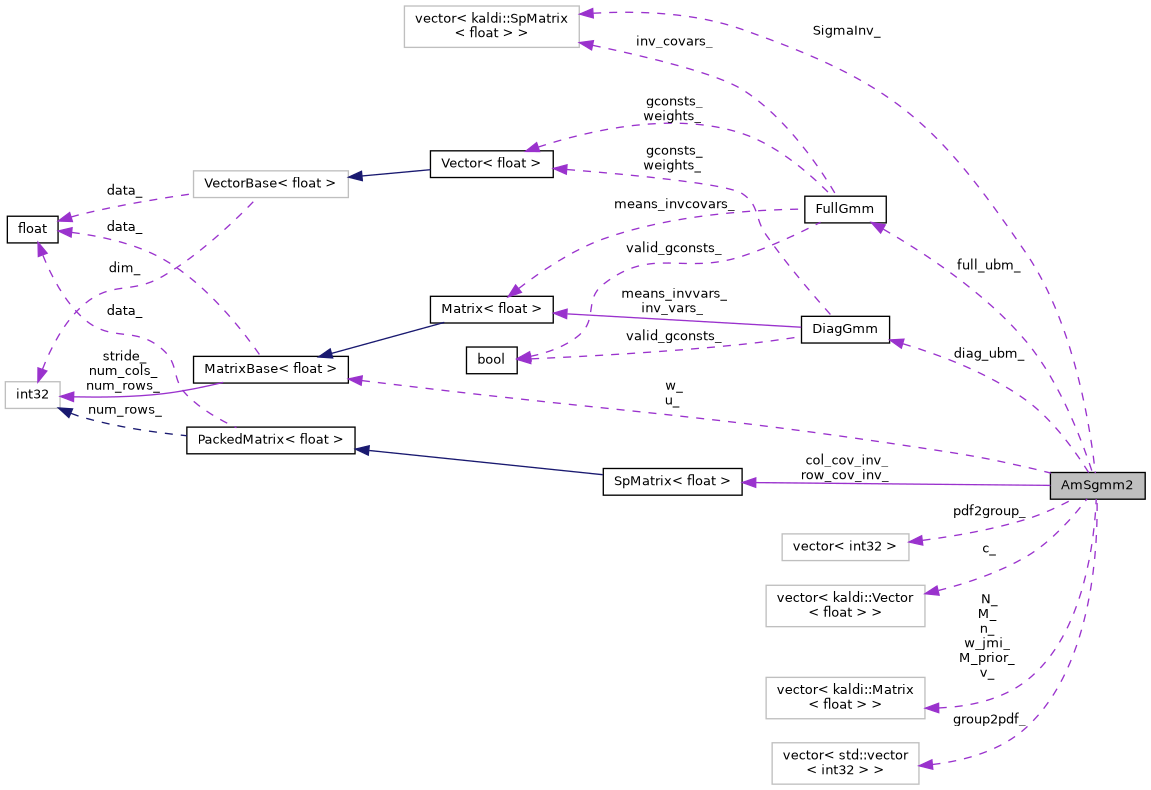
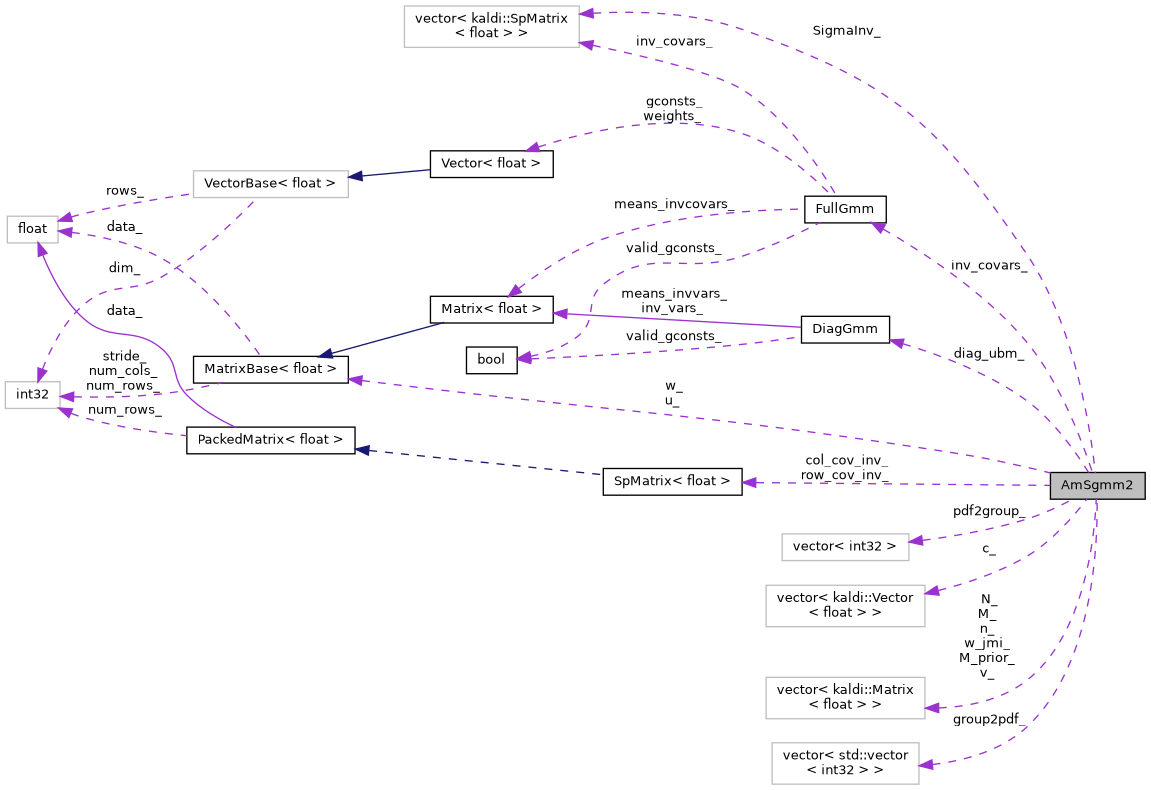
edge "DiagGmm" -> "Vector< float >": removed, label "gconsts_ weights_"
edge "VectorBase< float >" -> "float": label " data_" -> " rows_"
node "float": color black -> grey75
edge "AmSgmm2" -> "FullGmm": label " full_ubm_" -> " inv_covars_"
edge "PackedMatrix< float >" -> "float": style dashed -> solid
edge "MatrixBase< float >" -> "int32": style solid -> dashed
edge "PackedMatrix< float >" -> "int32": color midnightblue -> darkorchid3
edge "SpMatrix< float >" -> "PackedMatrix< float >": style solid -> dashed
edge "AmSgmm2" -> "SpMatrix< float >": style solid -> dashed
